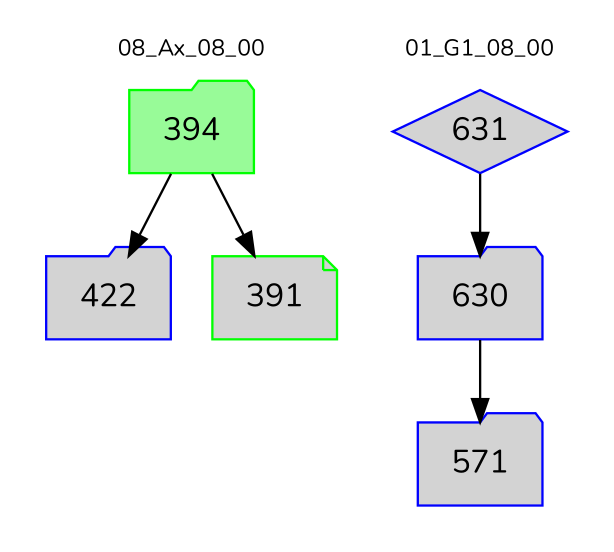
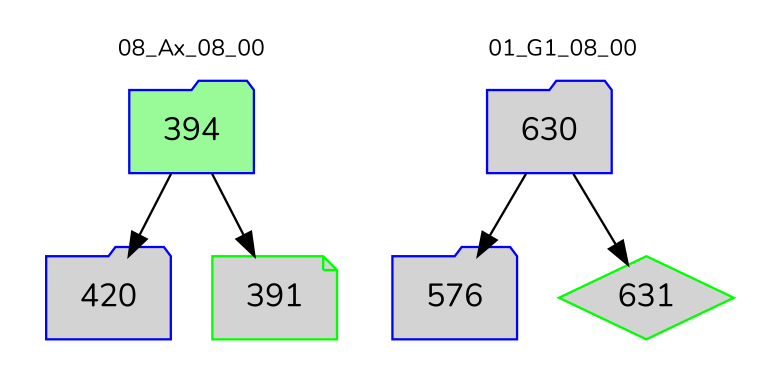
node "394": color green -> blue
node "631": color blue -> green
edge "631" -> "630": reversed
node "422": label "422" -> "420"
node "571": label "571" -> "576"
